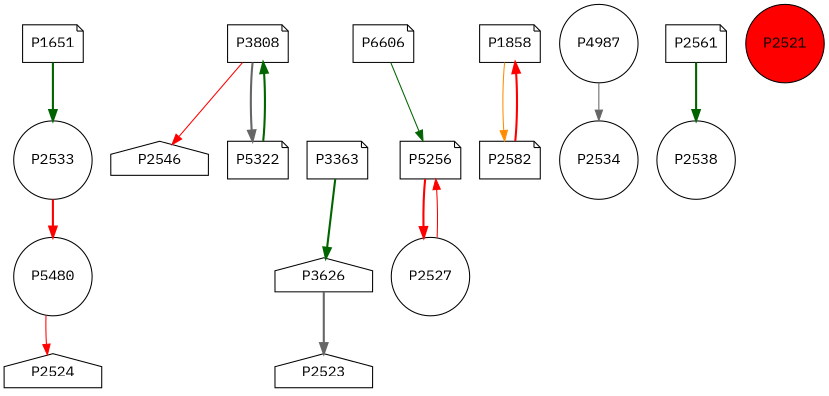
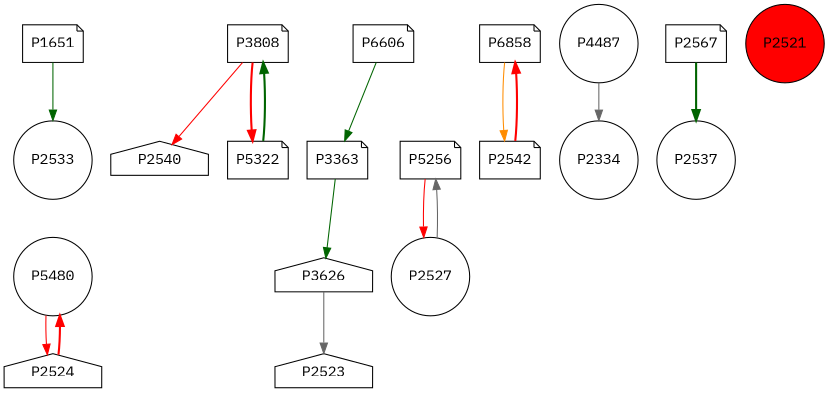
node "P1858": label "P1858" -> "P6858"
node "P4987": label "P4987" -> "P4487"
node "P2561": label "P2561" -> "P2567"
edge "P1651" -> "P2533": style bold -> solid
edge "P3808" -> "P5322": color gray40 -> red
edge "P6606" -> "P5256": now "P6606" -> "P3363"
node "P2546": label "P2546" -> "P2540"
node "P2582": label "P2582" -> "P2542"
node "P2534": label "P2534" -> "P2334"
node "P2538": label "P2538" -> "P2537"
edge "P5256" -> "P2527": style bold -> solid
edge "P2533" -> "P5480": now "P2524" -> "P5480"
edge "P3363" -> "P3626": style bold -> solid
edge "P2527" -> "P5256": color red -> gray40
edge "P3626" -> "P2523": style bold -> solid
